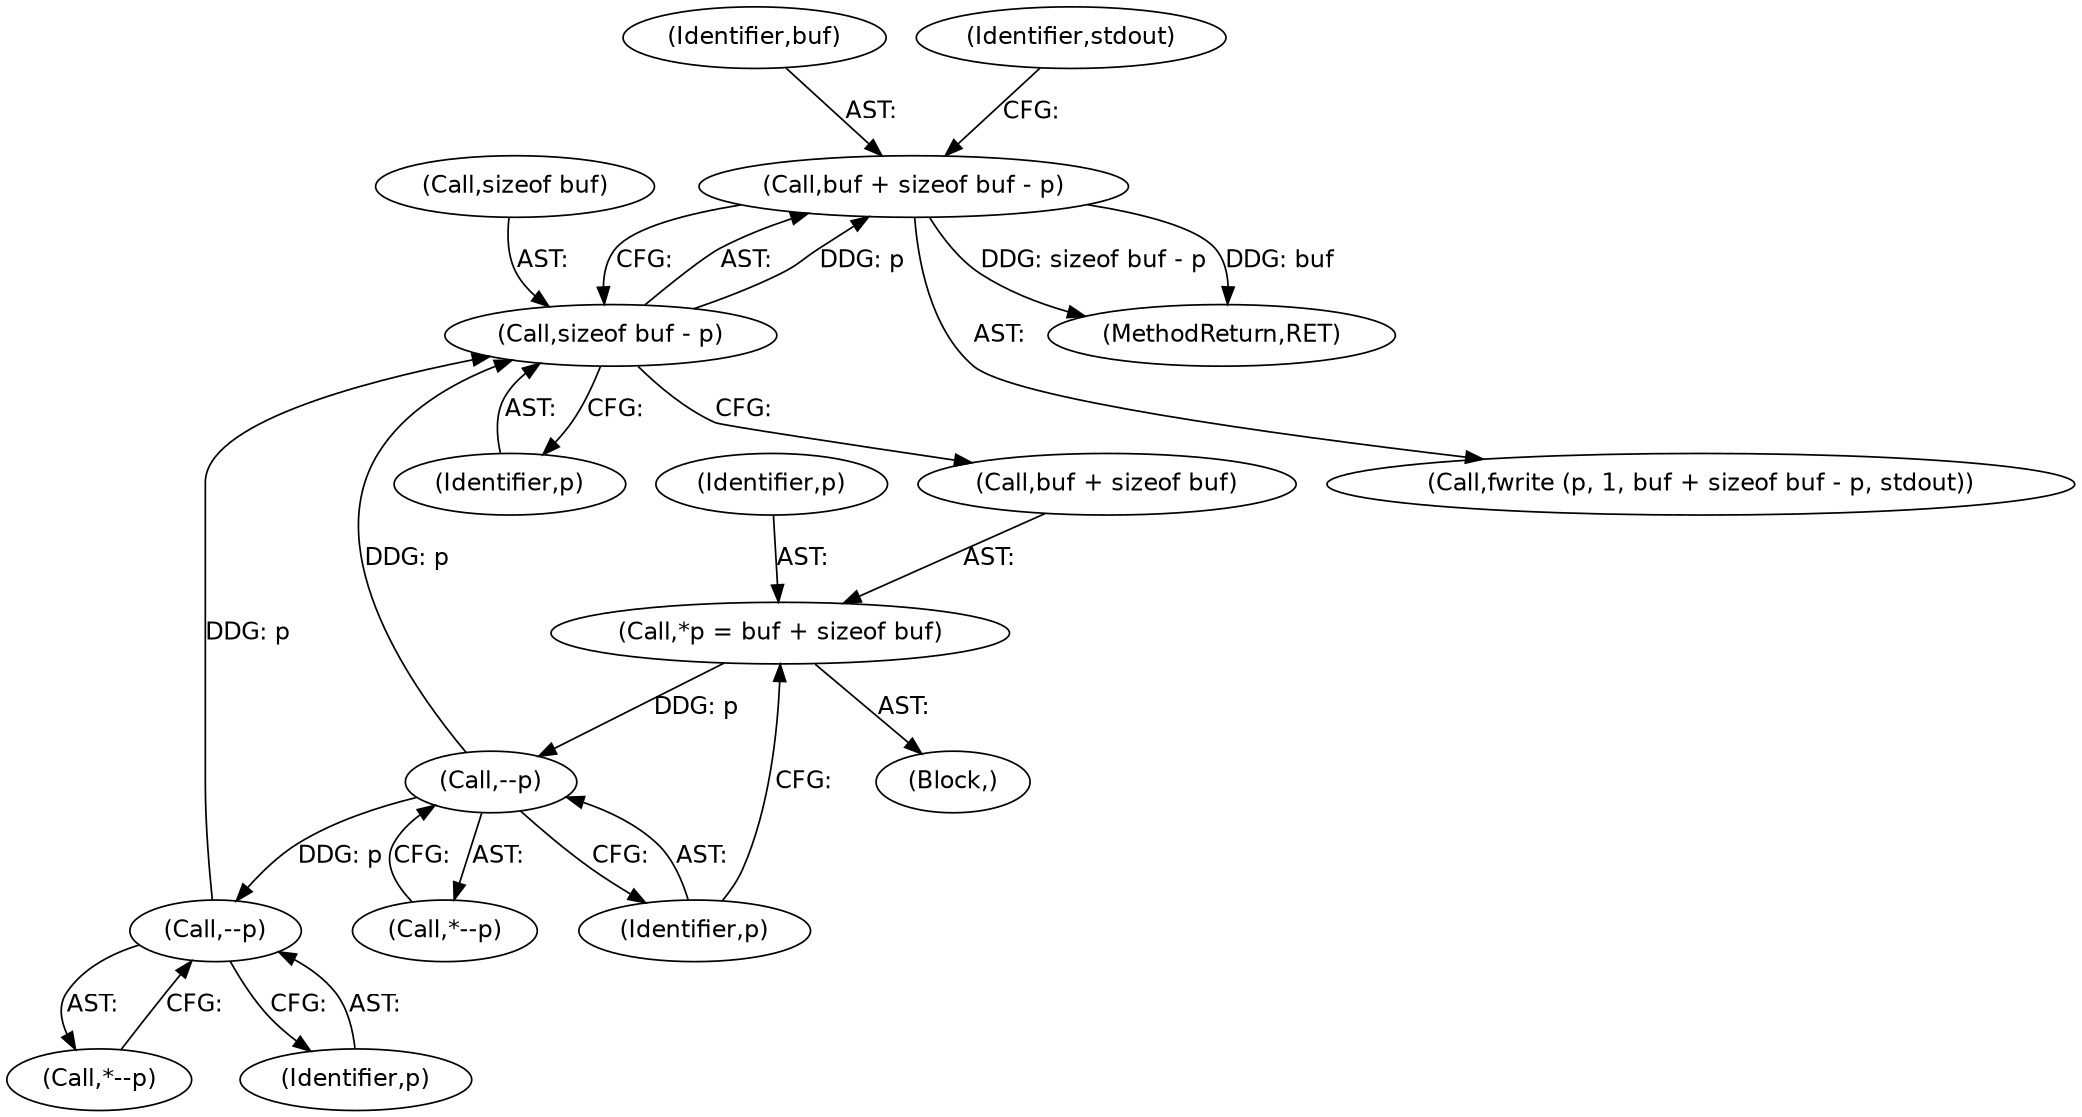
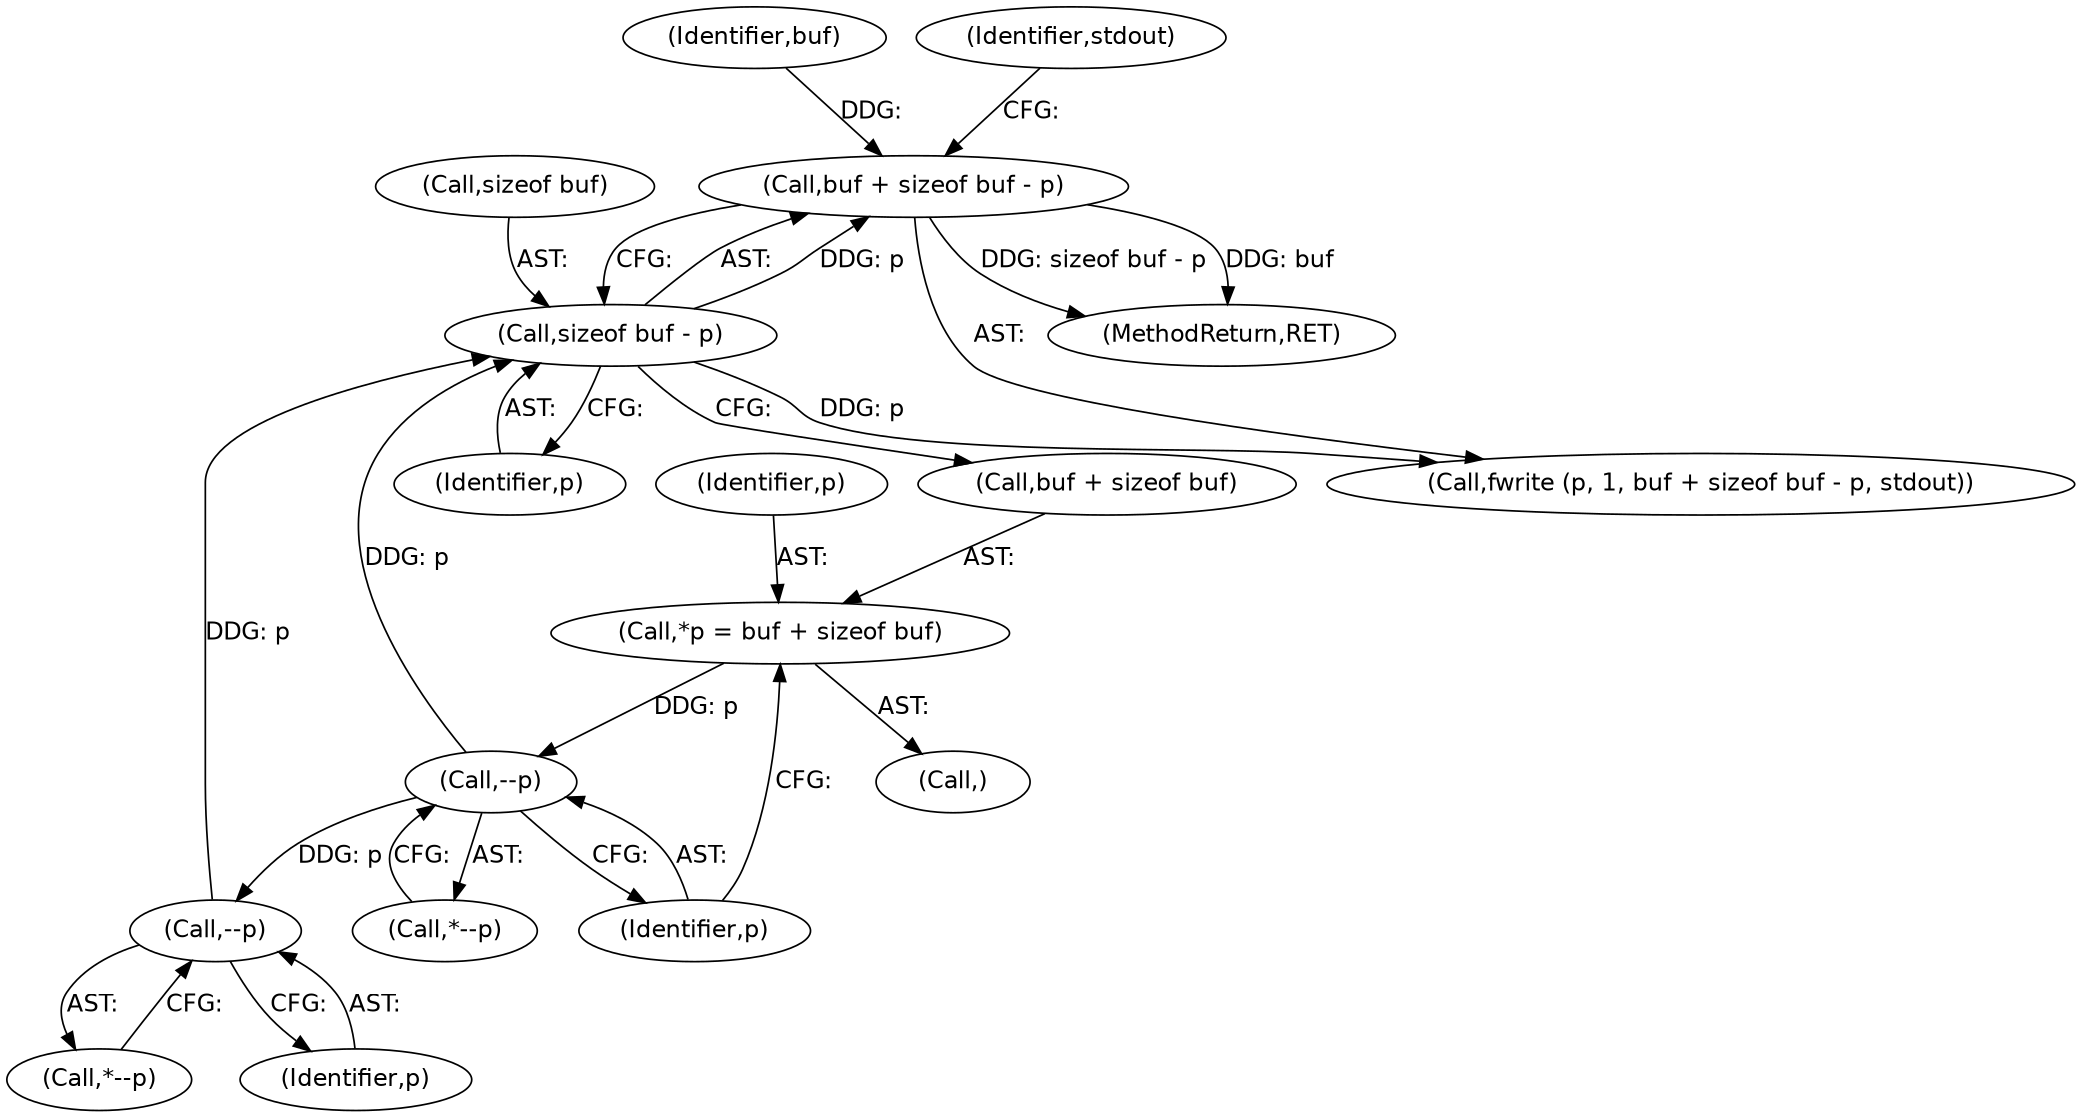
edge "(Identifier,buf)" -> "(Call,buf + sizeof buf - p)": label "AST: " -> "DDG: "
edge "(Call,sizeof buf - p)" -> "(Call,fwrite (p, 1, buf + sizeof buf - p, stdout))": added, label "DDG: p"
node "(Block,)": label "(Block,)" -> "(Call,)"
